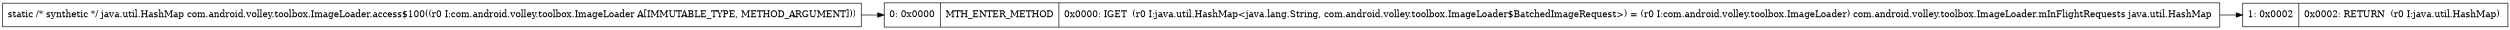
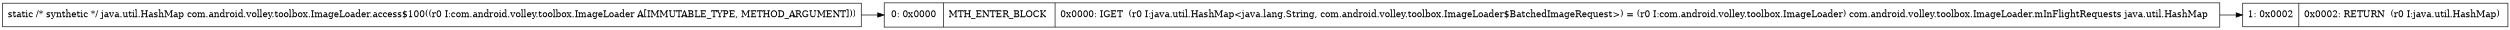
node "0: 0x0000": text "MTH_ENTER_METHOD" -> "MTH_ENTER_BLOCK"
